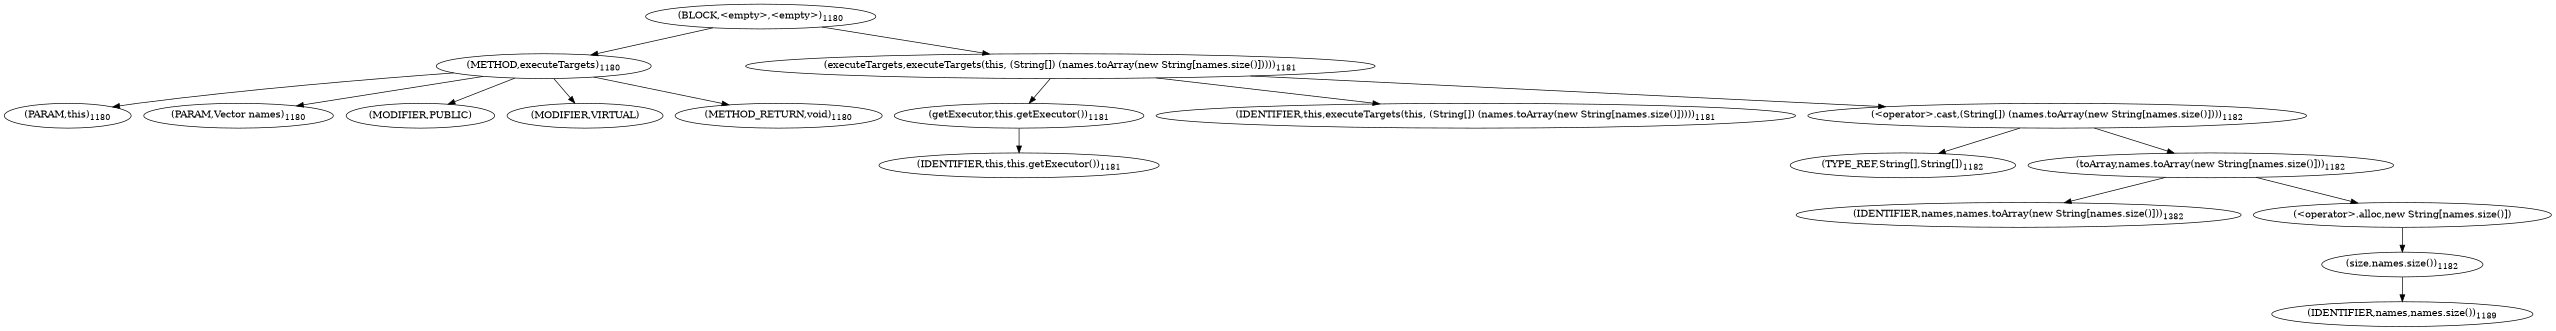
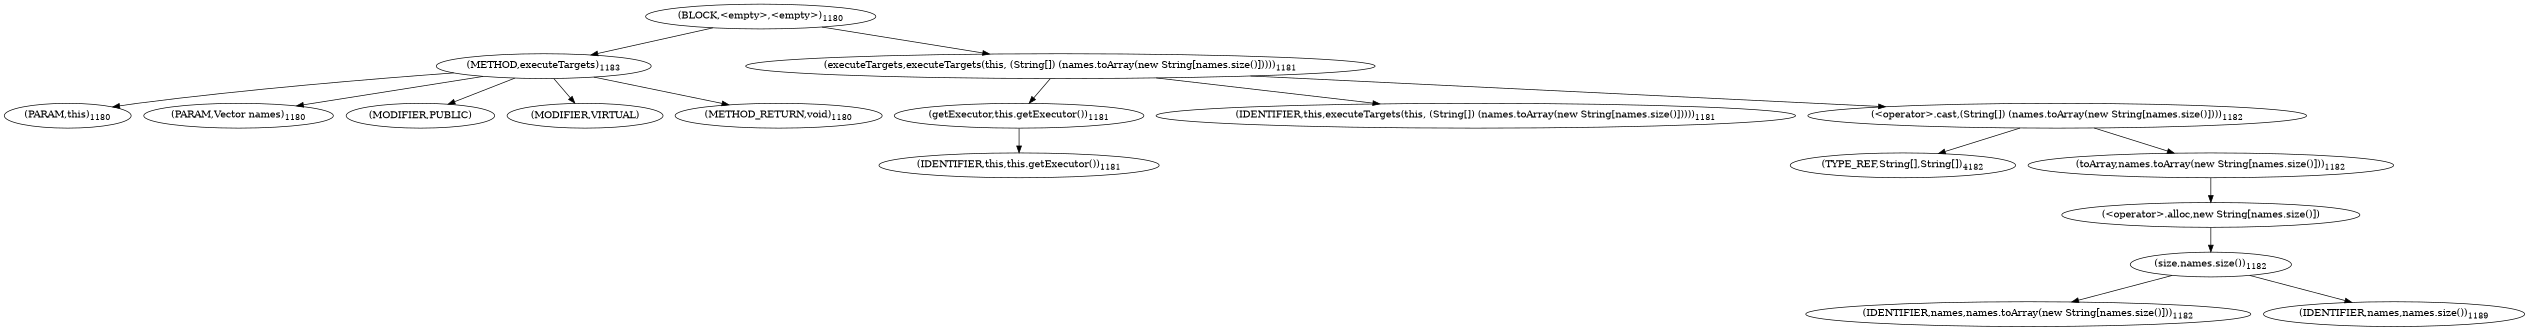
node "(METHOD,executeTargets)": text "1180" -> "1183"
node "(TYPE_REF,String[],String[])": text "1182" -> "4182"
edge "(toArray,names.toArray(new String[names.size()]))" -> "(IDENTIFIER,names,names.toArray(new String[names.size()]))": now "(size,names.size())" -> "(IDENTIFIER,names,names.toArray(new String[names.size()]))"
node "(IDENTIFIER,names,names.toArray(new String[names.size()]))": text "1382" -> "1182"
